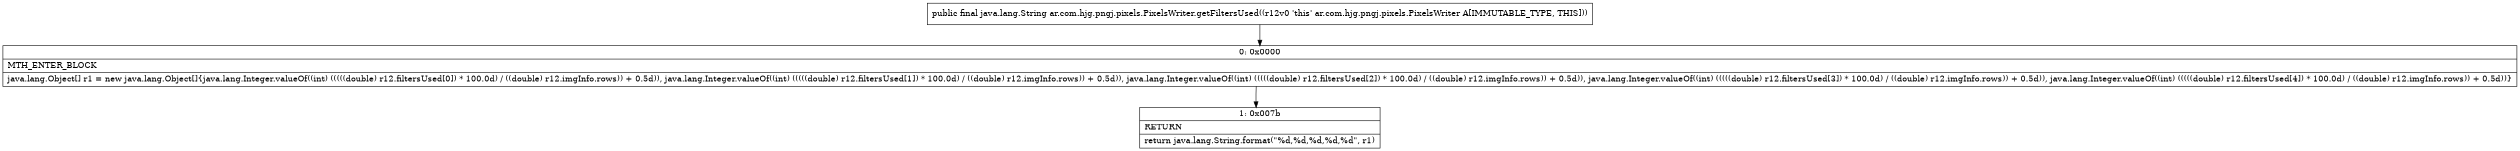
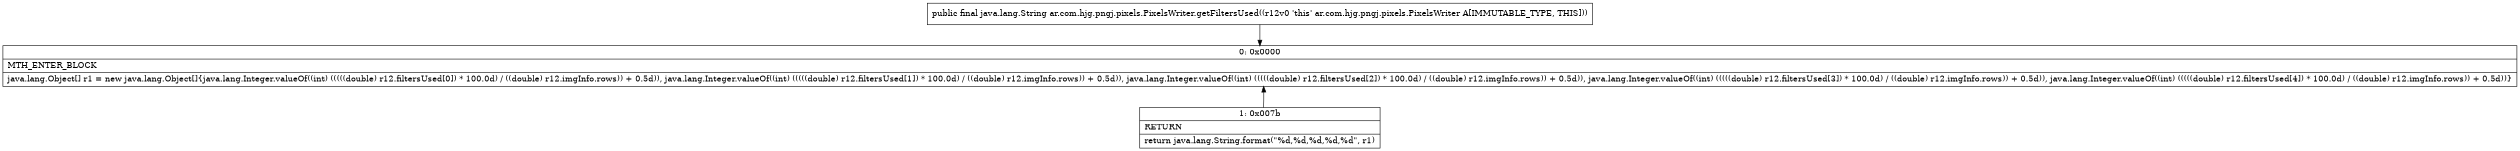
edge "0: 0x0000" -> "1: 0x007b": reversed
